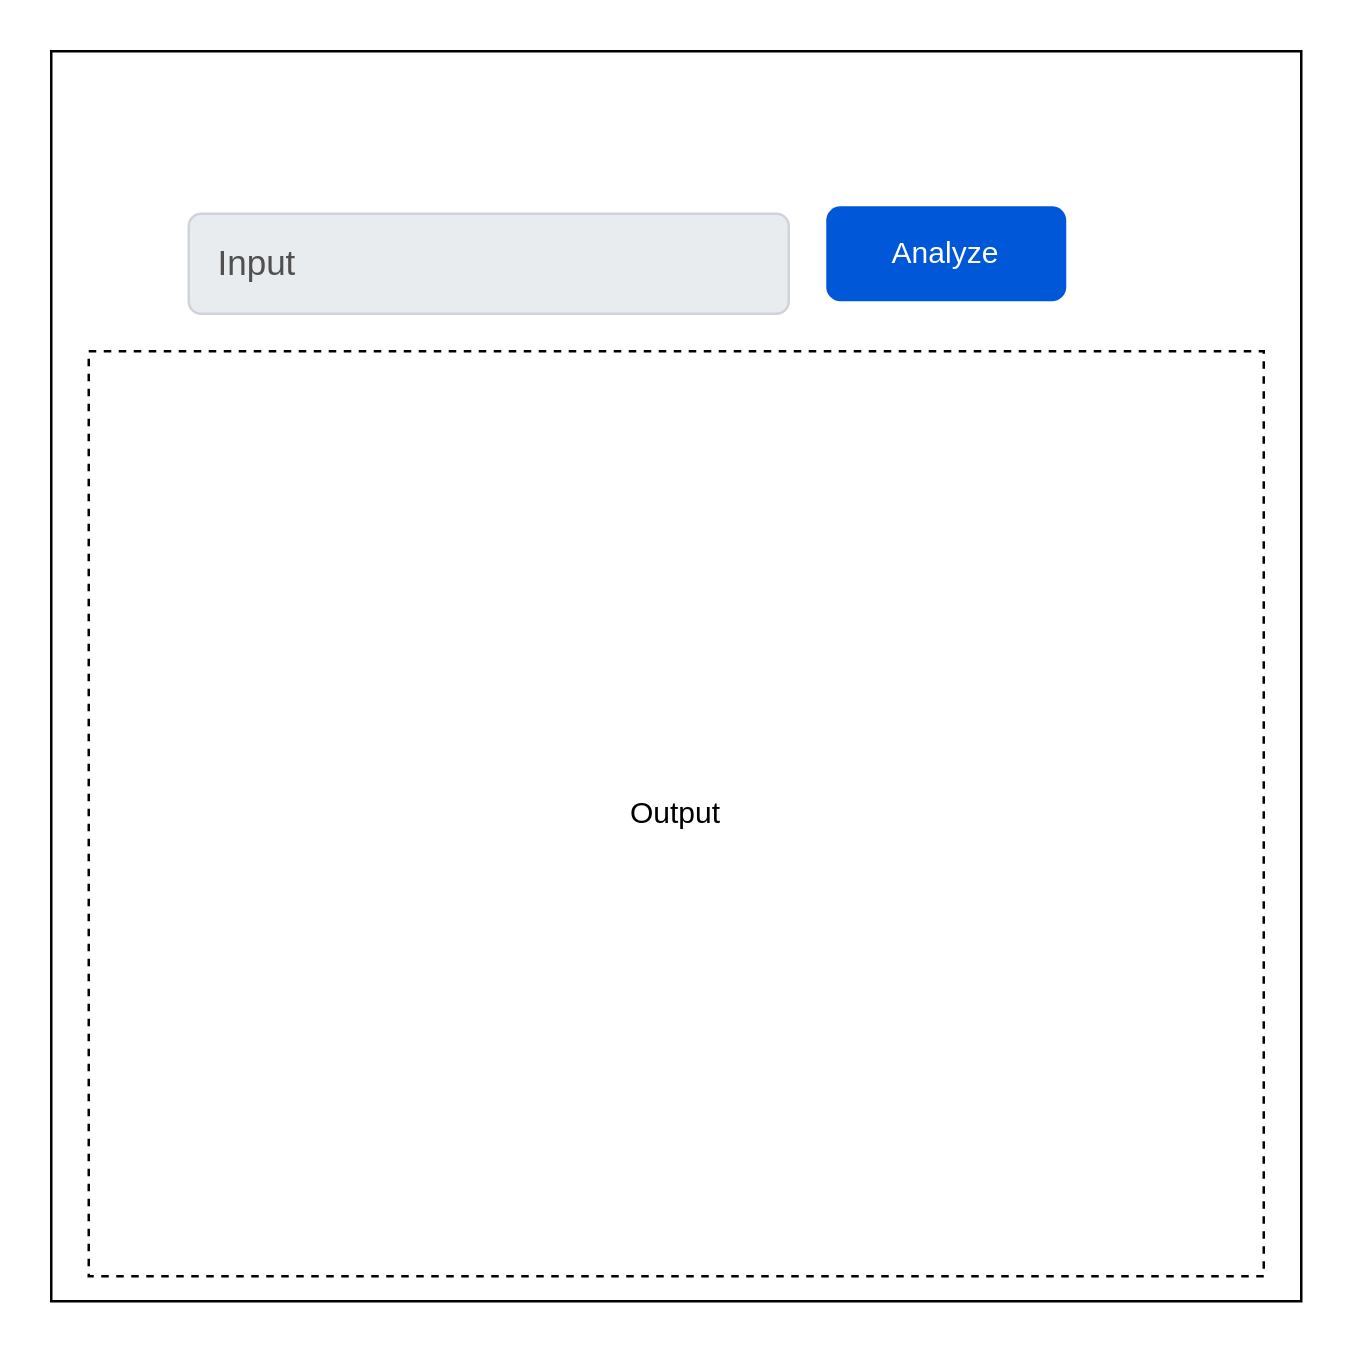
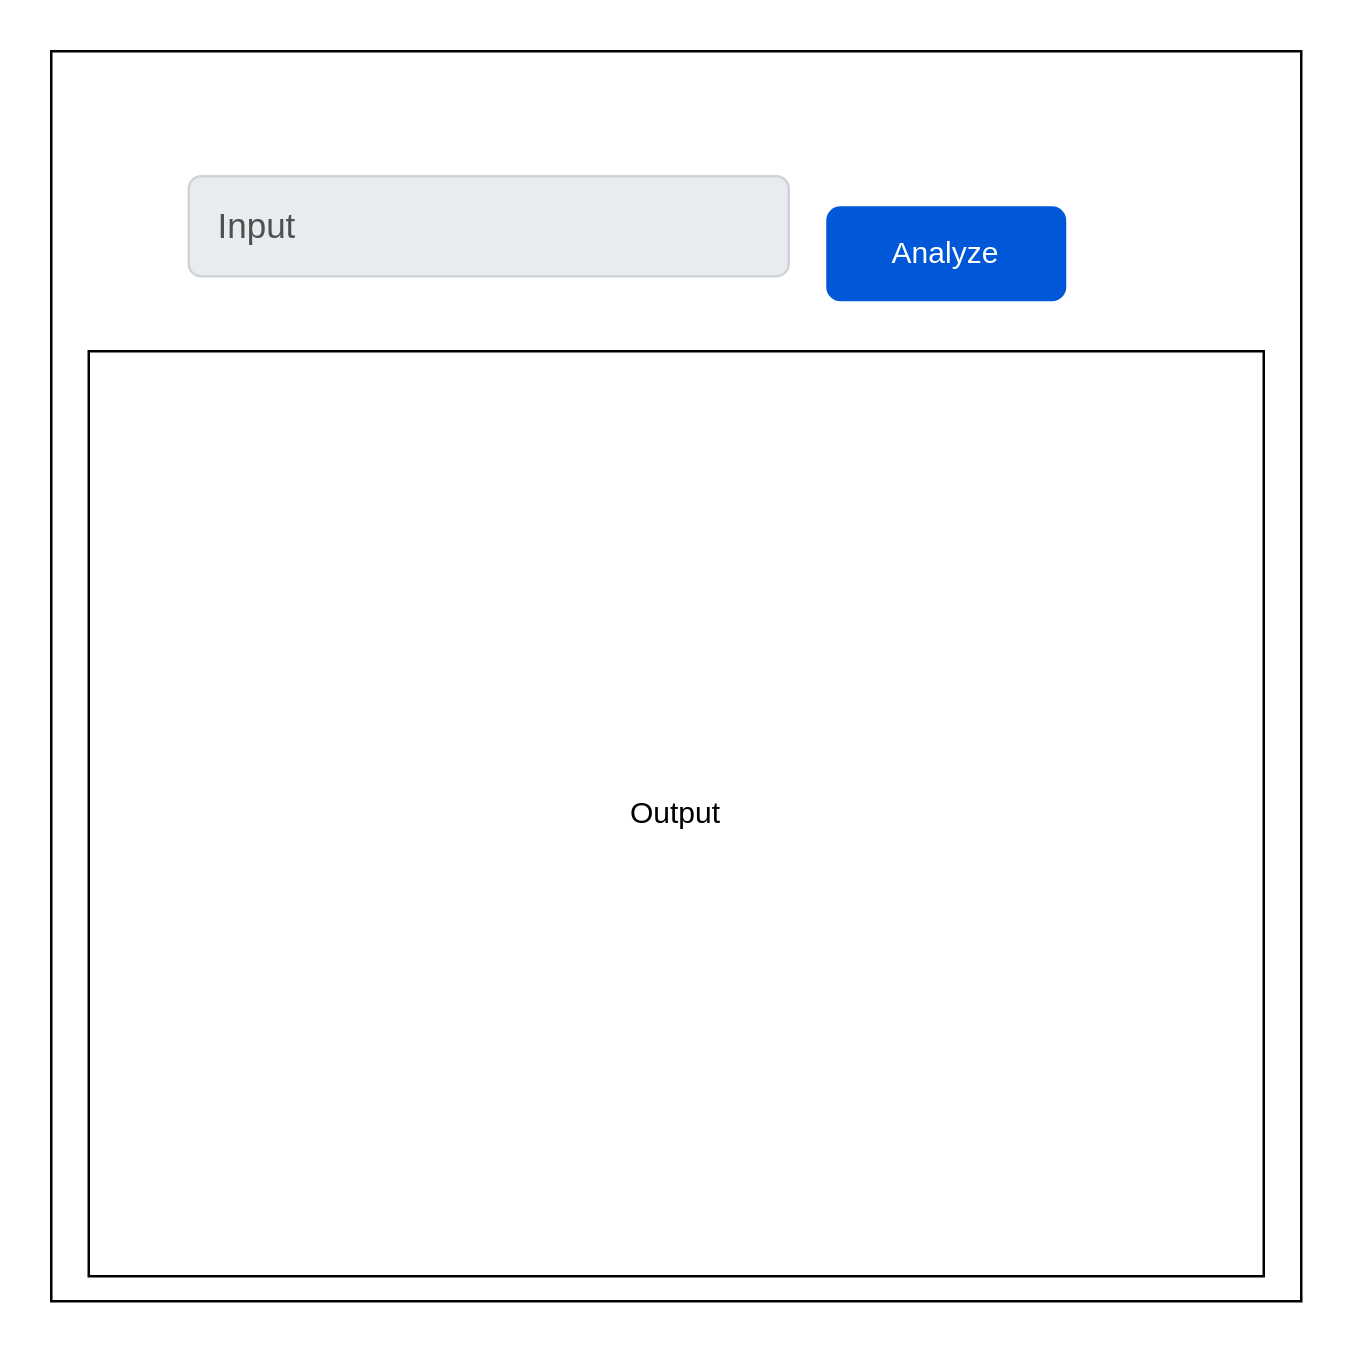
node "Input": moved (489, 264) -> (489, 226)
node "Output": style dashed -> solid
